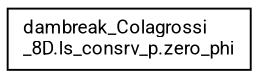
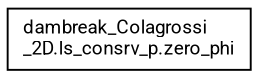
node "dambreak_Colagrossi _8D.ls_consrv_p.zero_phi": label "dambreak_Colagrossi _8D.ls_consrv_p.zero_phi" -> "dambreak_Colagrossi _2D.ls_consrv_p.zero_phi"
